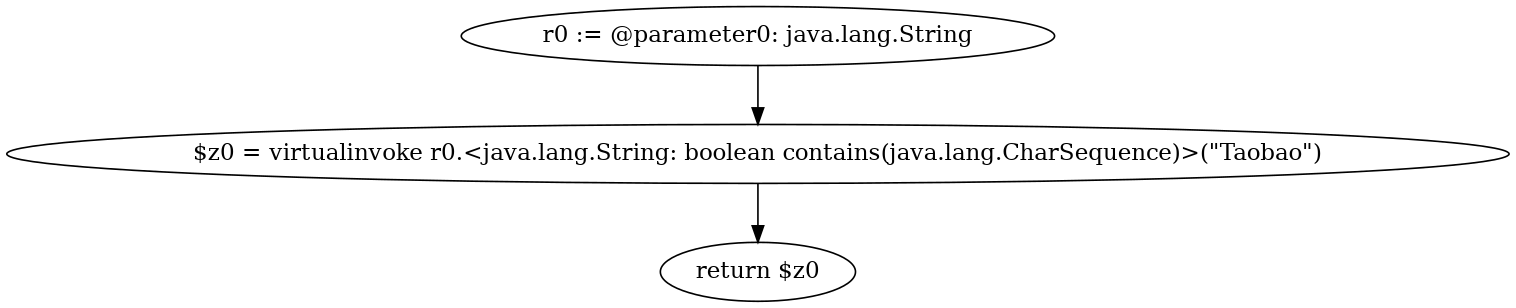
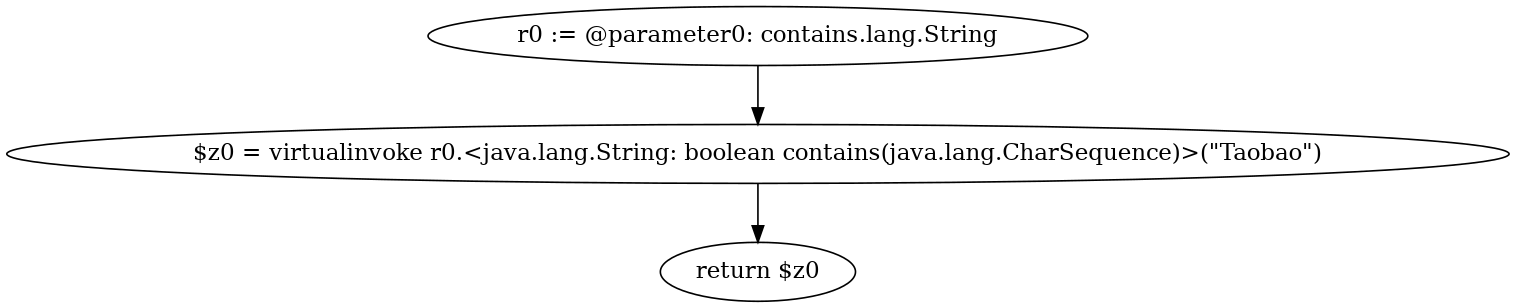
node "r0 := @parameter0: java.lang.String": label "r0 := @parameter0: java.lang.String" -> "r0 := @parameter0: contains.lang.String"
